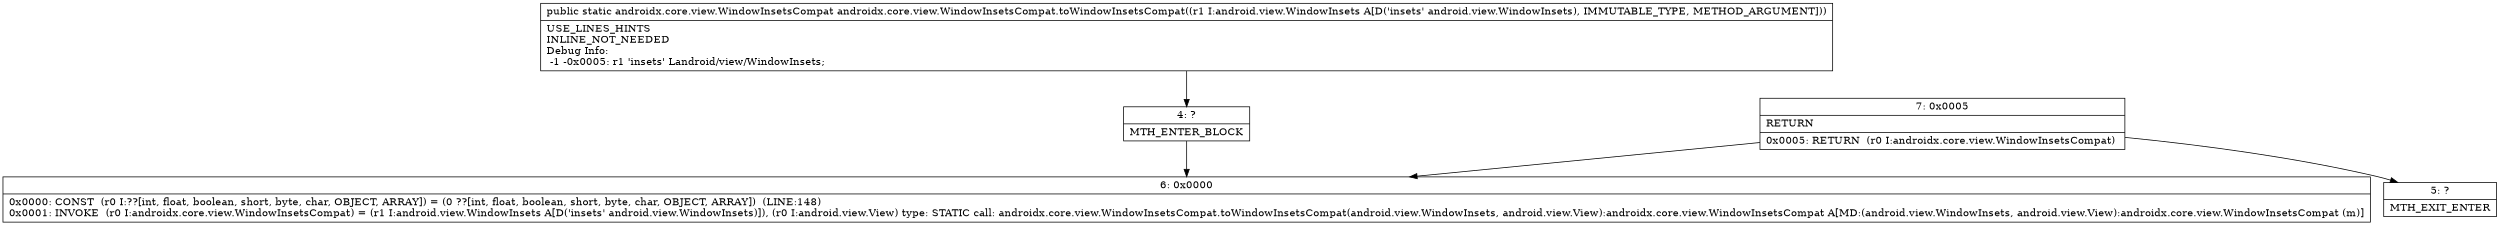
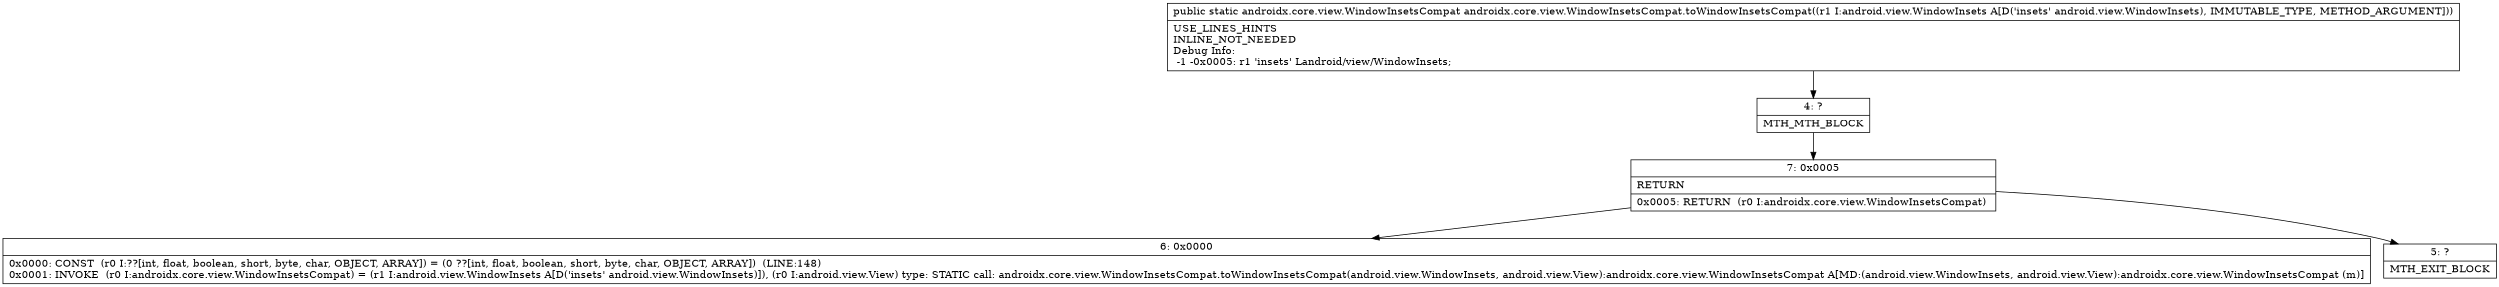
node "4: ?": text "MTH_ENTER_BLOCK" -> "MTH_MTH_BLOCK"
edge "4: ?" -> "6: 0x0000": now "4: ?" -> "7: 0x0005"
node "5: ?": text "MTH_EXIT_ENTER" -> "MTH_EXIT_BLOCK"
